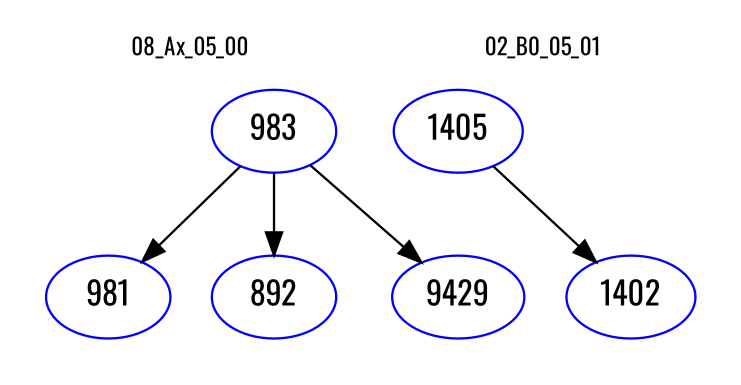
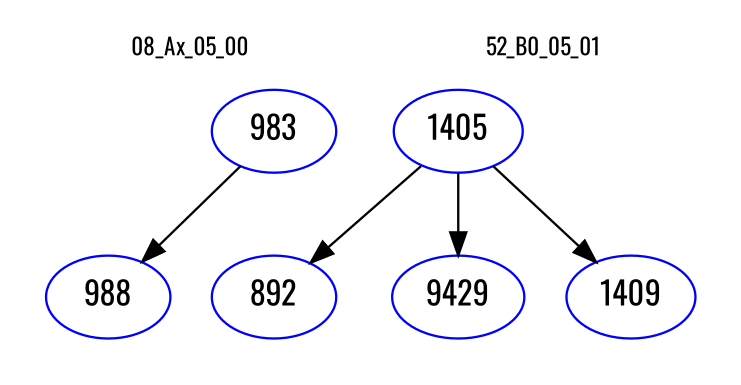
cluster "02_B0_05_01": label "02_B0_05_01" -> "52_B0_05_01"
edge "983" -> "9429": now "1405" -> "9429"
edge "983" -> "892": now "1405" -> "892"
node "981": label "981" -> "988"
node "1402": label "1402" -> "1409"
